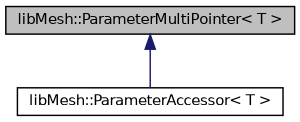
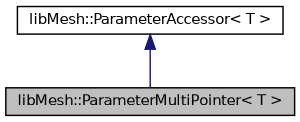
edge "libMesh::ParameterAccessor< T >" -> "libMesh::ParameterMultiPointer< T >": reversed
